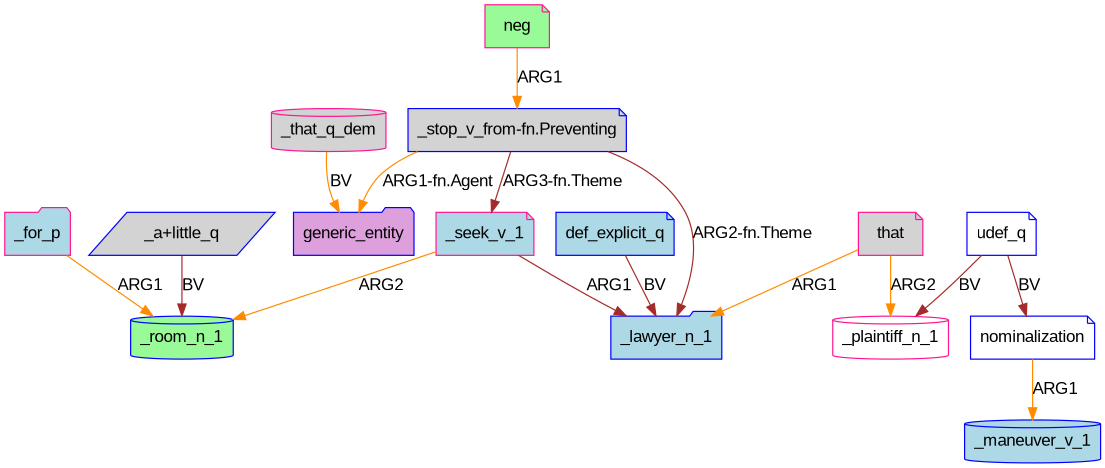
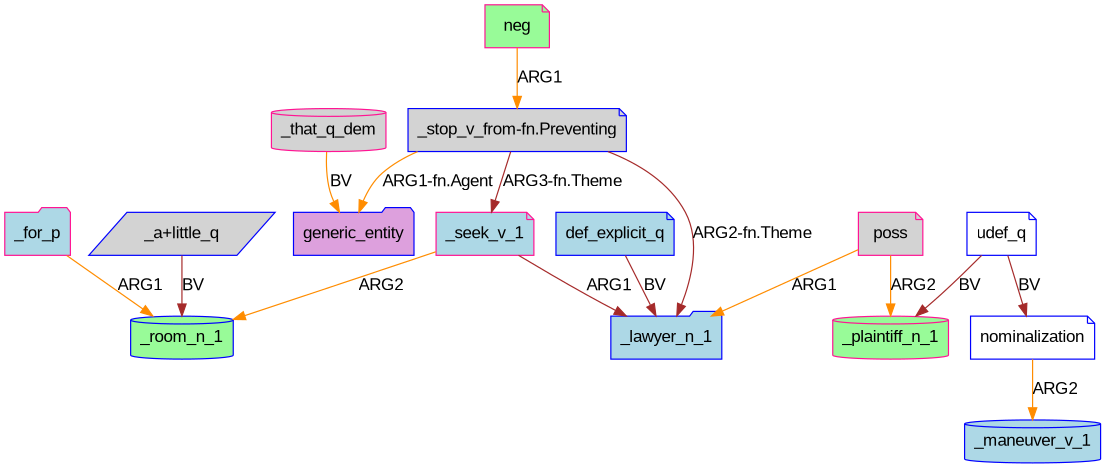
node "that": label "that" -> "poss"
node "_plaintiff_n_1": fillcolor white -> palegreen
edge "nominalization" -> "_maneuver_v_1": label "ARG1" -> "ARG2"
